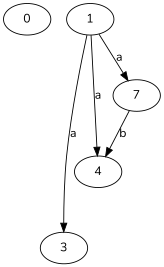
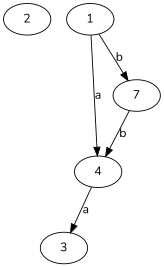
node "0": label "0" -> "2"
edge "1" -> "7": label "a" -> "b"
edge "1" -> "3": now "4" -> "3"
